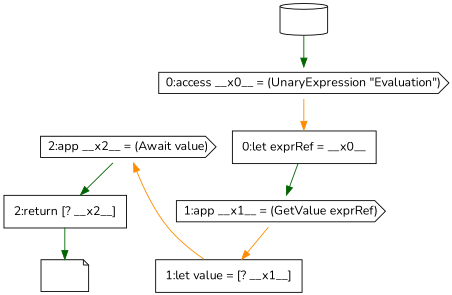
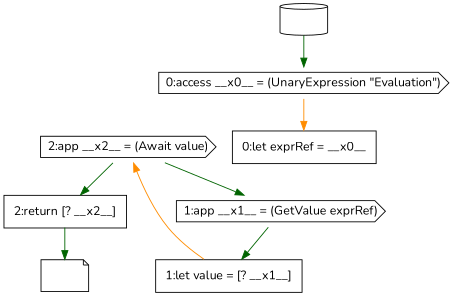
edge "0:let exprRef = __x0__" -> "1:app __x1__ = (GetValue exprRef)": now "2:app __x2__ = (Await value)" -> "1:app __x1__ = (GetValue exprRef)"
edge "1:app __x1__ = (GetValue exprRef)" -> "1:let value = [? __x1__]": color darkorange -> darkgreen
